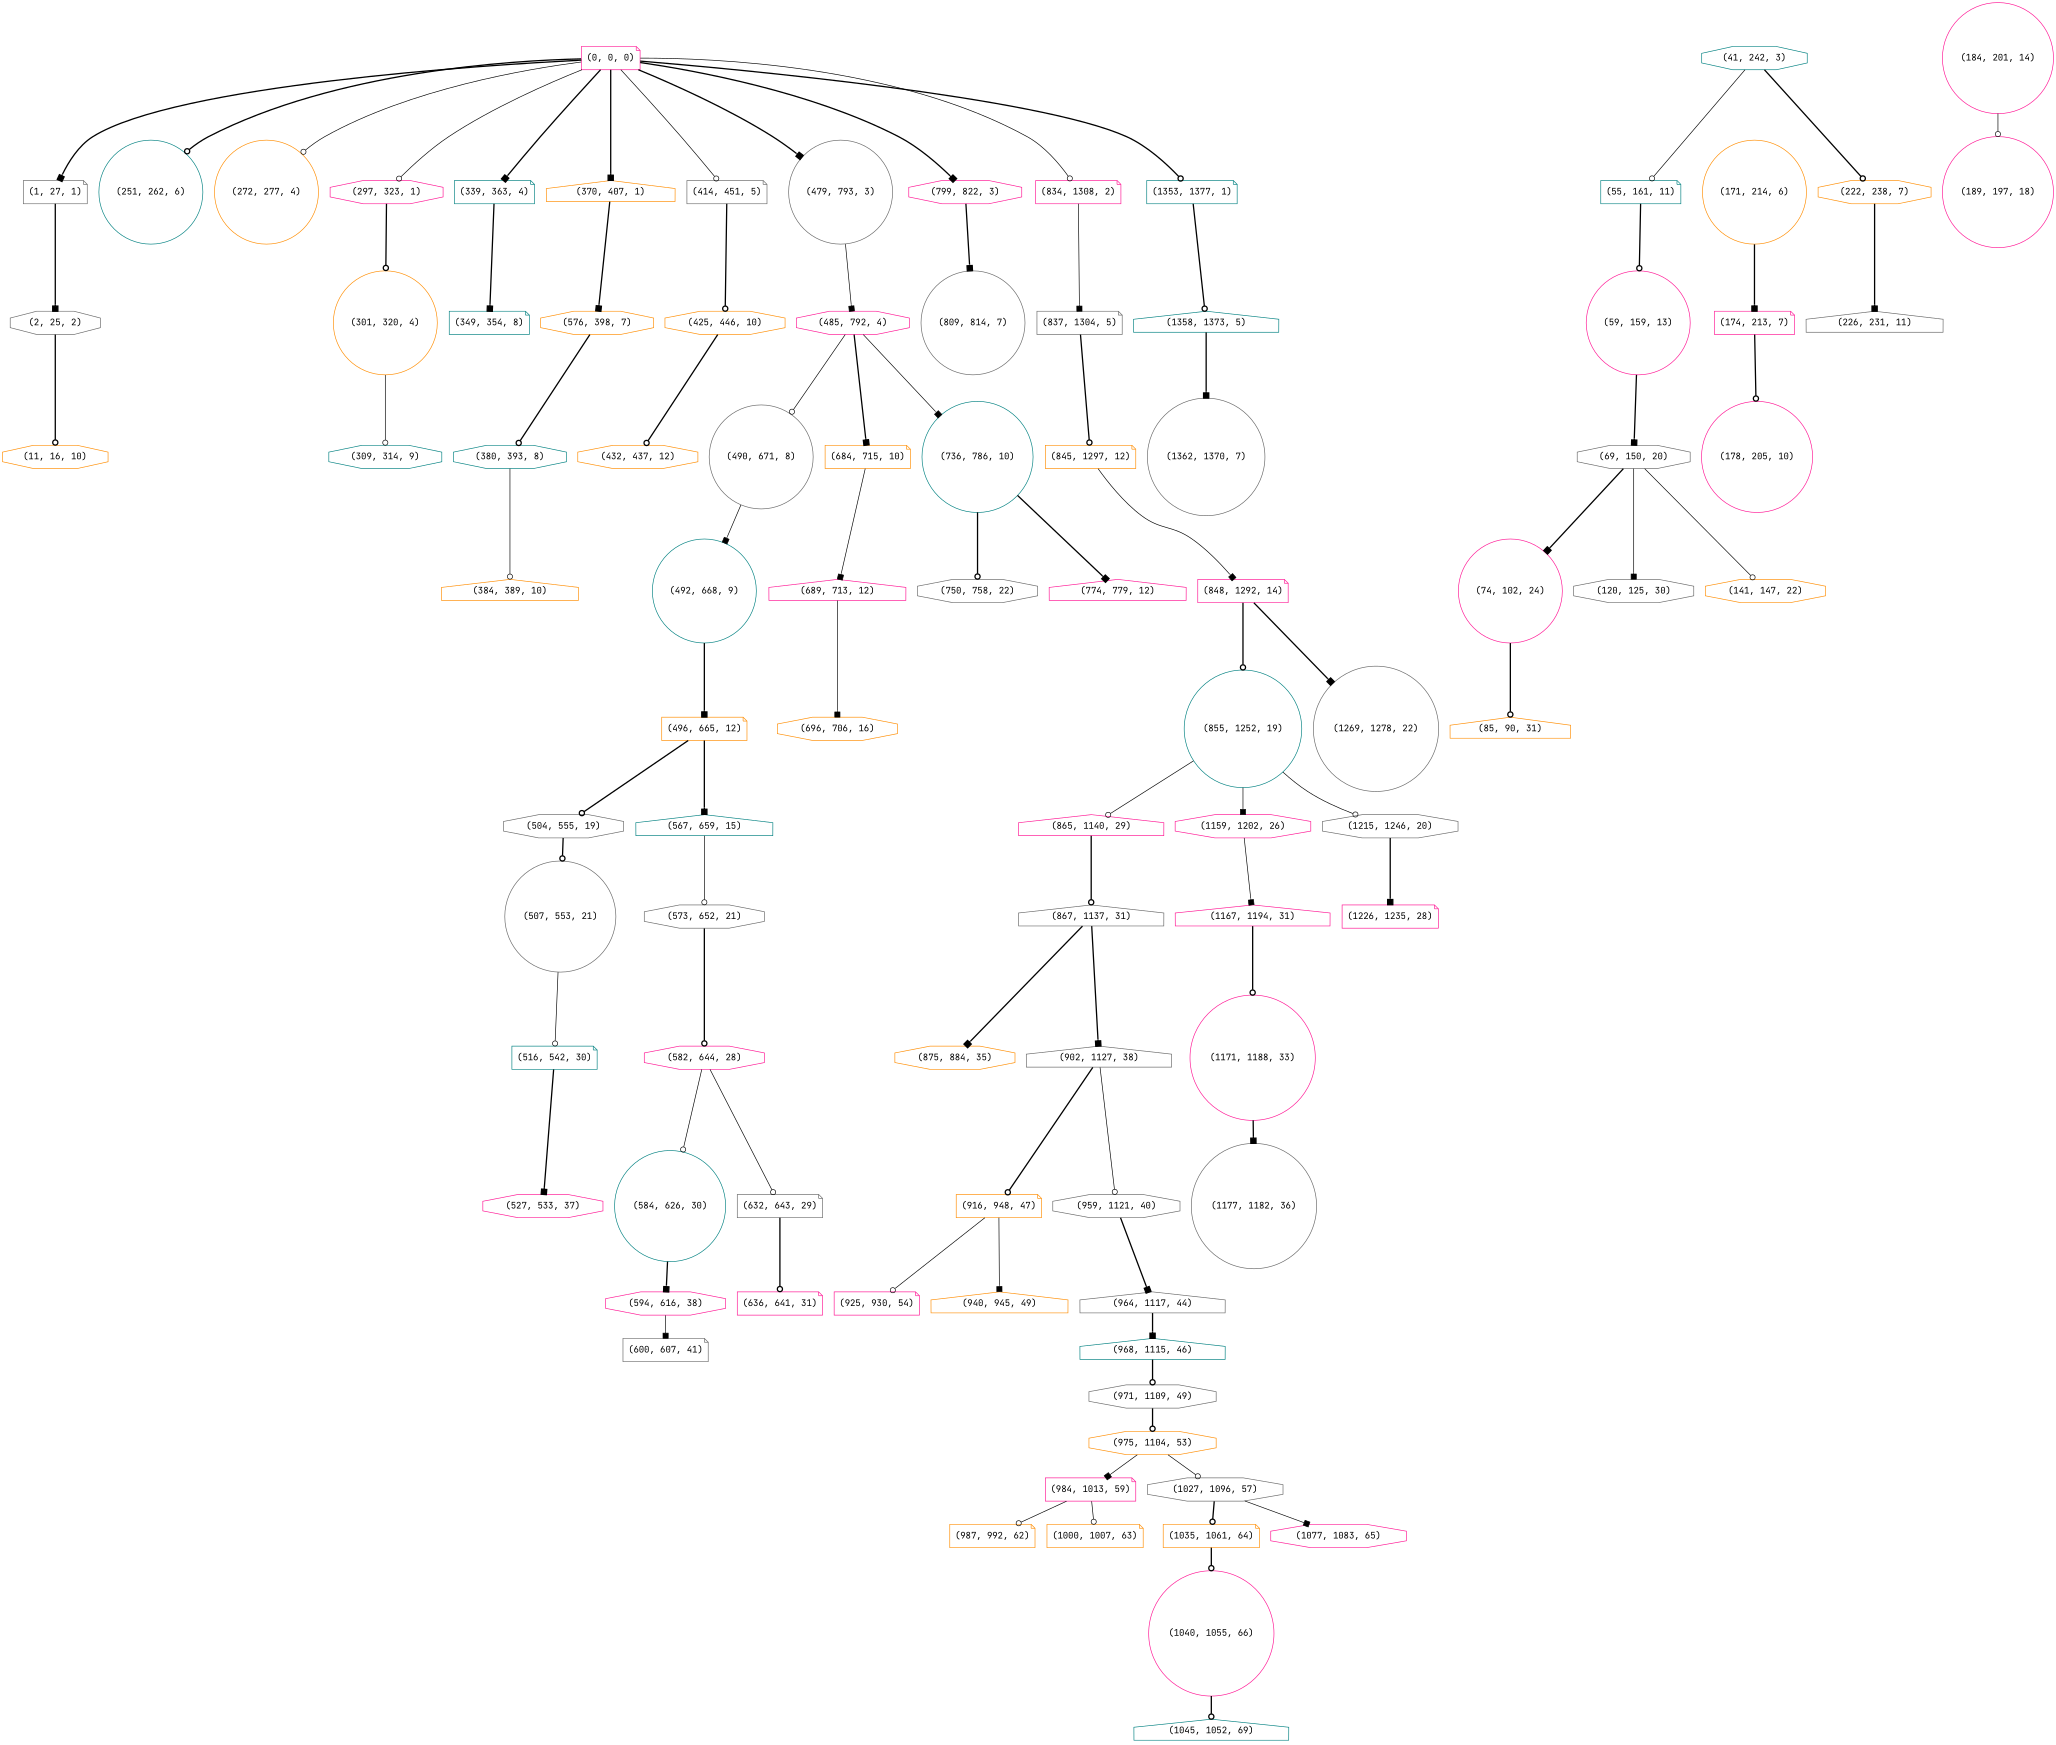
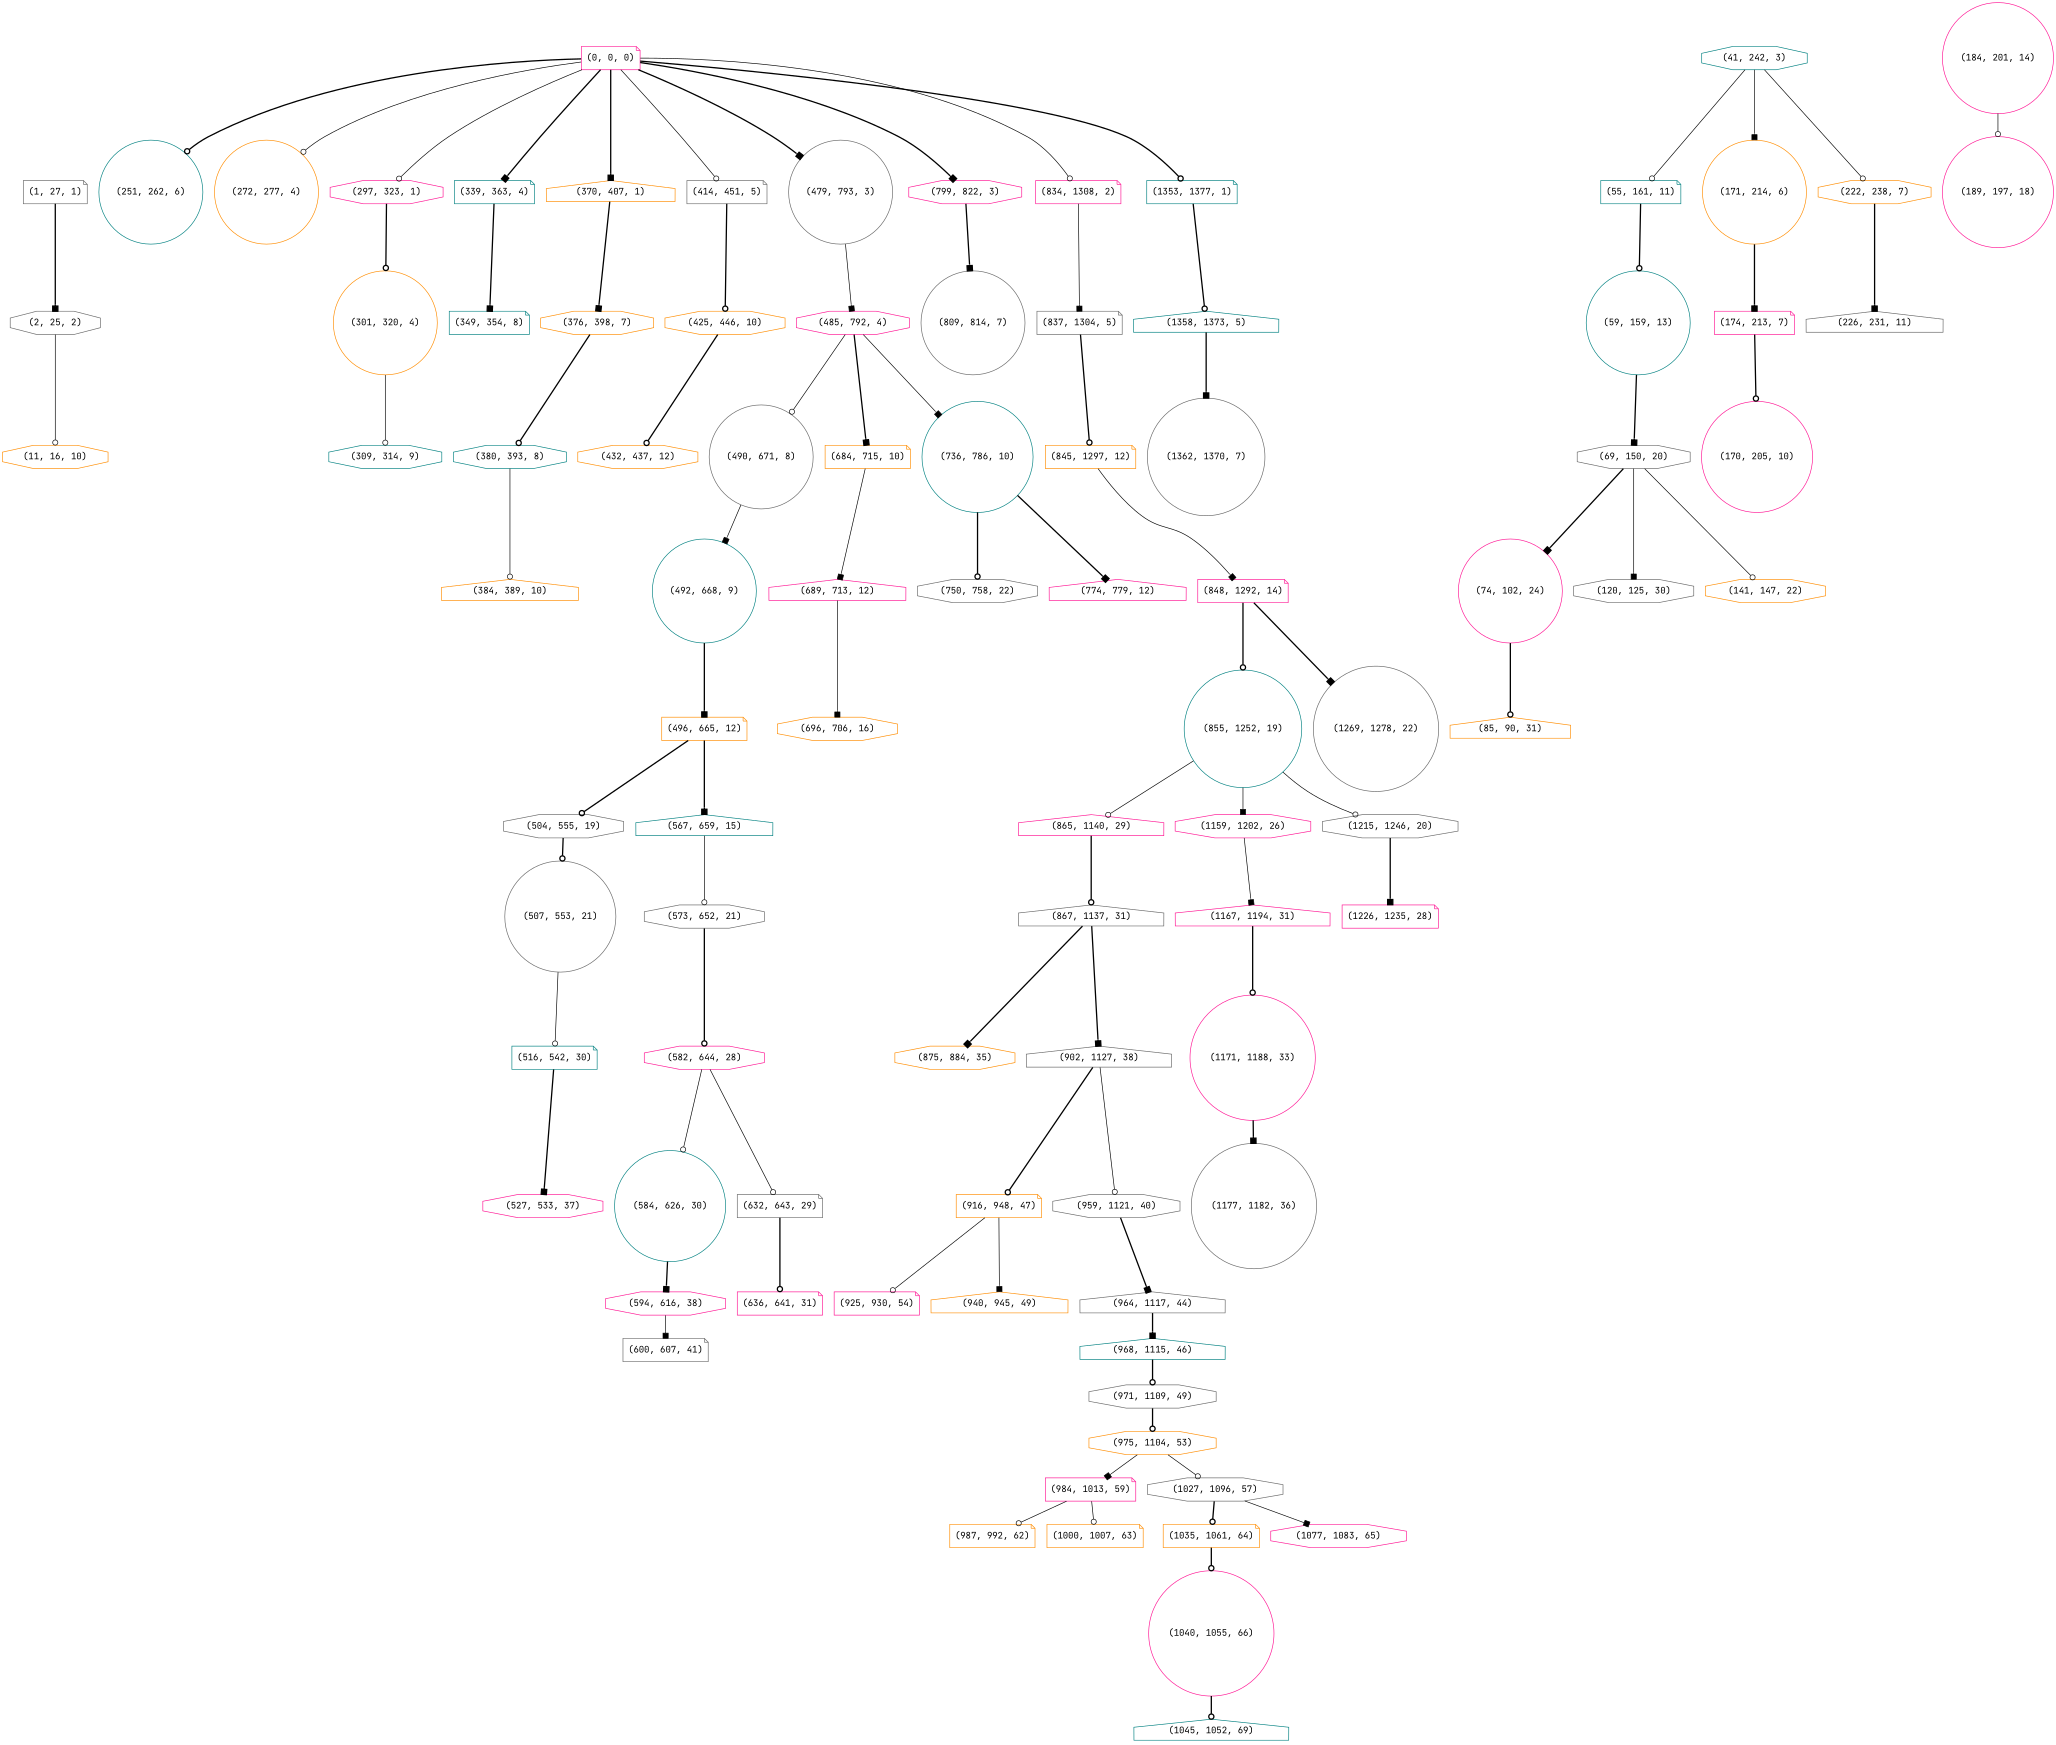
edge "(0, 0, 0)" -> "(1, 27, 1)": removed
edge "(41, 242, 3)" -> "(171, 214, 6)": added
edge "(41, 242, 3)" -> "(222, 238, 7)": style bold -> solid
node "(576, 398, 7)": label "(576, 398, 7)" -> "(376, 398, 7)"
node "(59, 159, 13)": color deeppink -> teal
edge "(2, 25, 2)" -> "(11, 16, 10)": style bold -> solid
node "(178, 205, 10)": label "(178, 205, 10)" -> "(170, 205, 10)"
